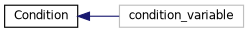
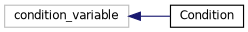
edge "condition_variable" -> "Condition": reversed
